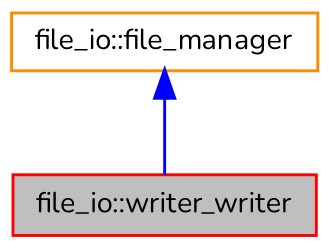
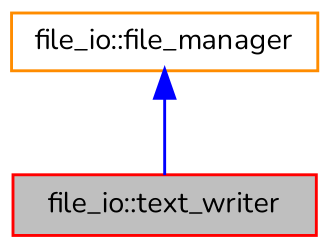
node "file_io::writer_writer": label "file_io::writer_writer" -> "file_io::text_writer"
